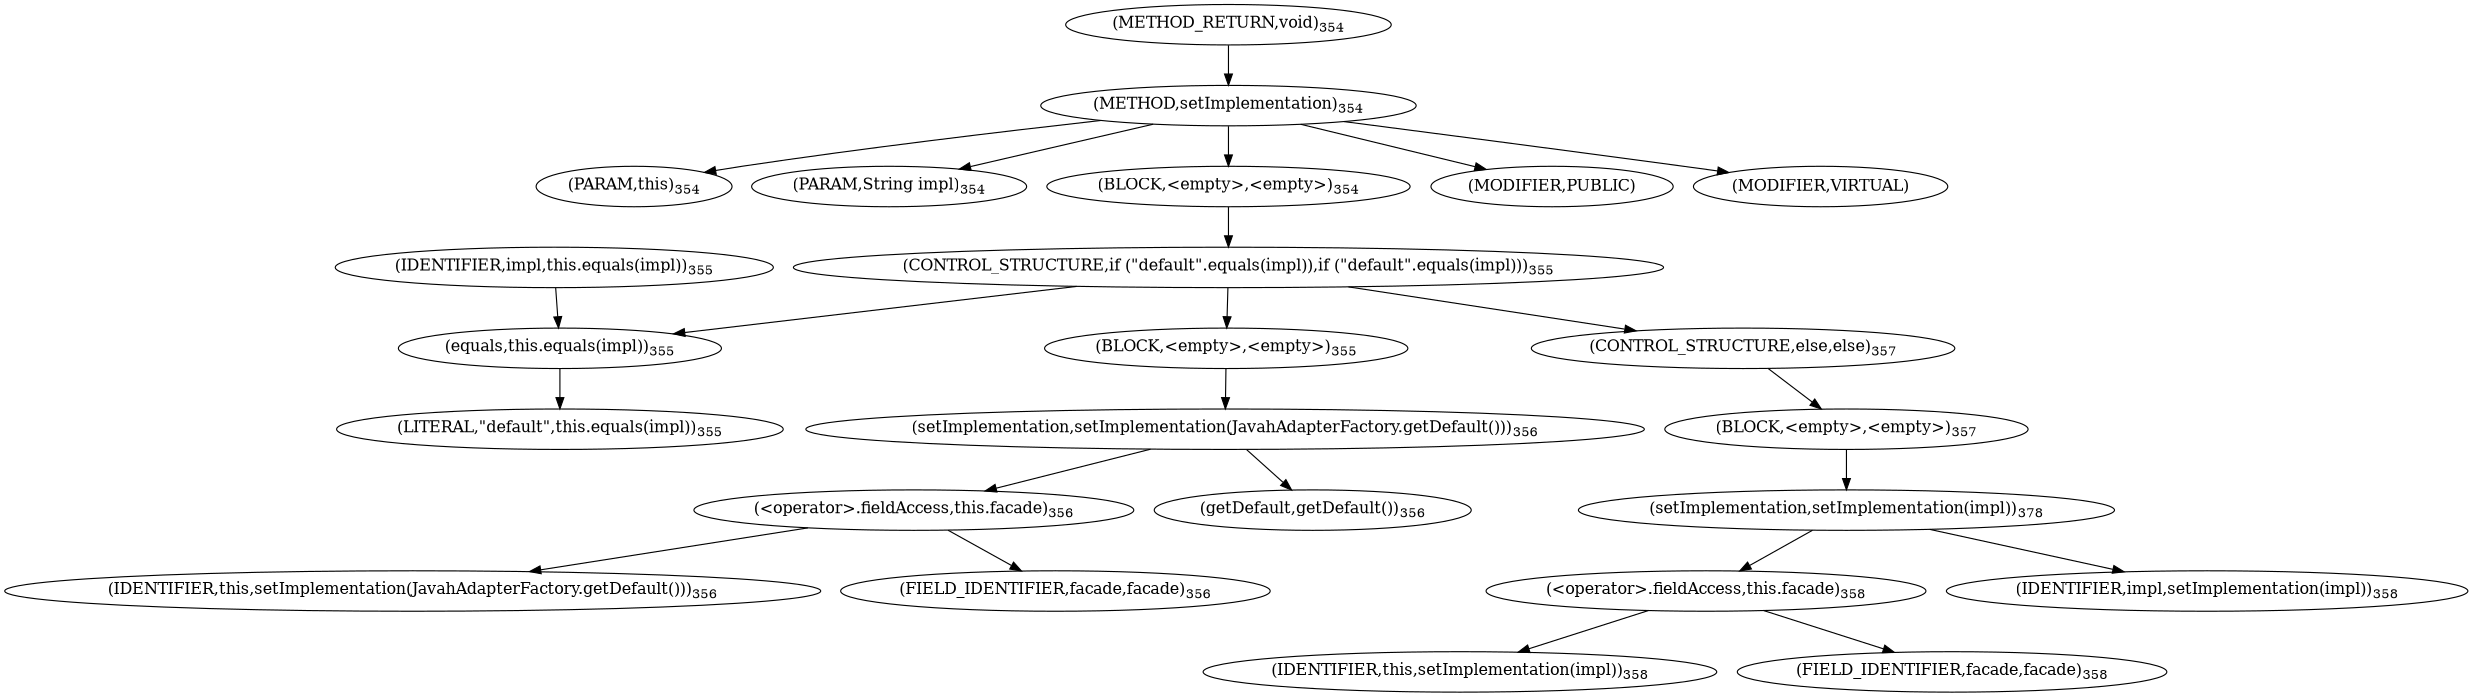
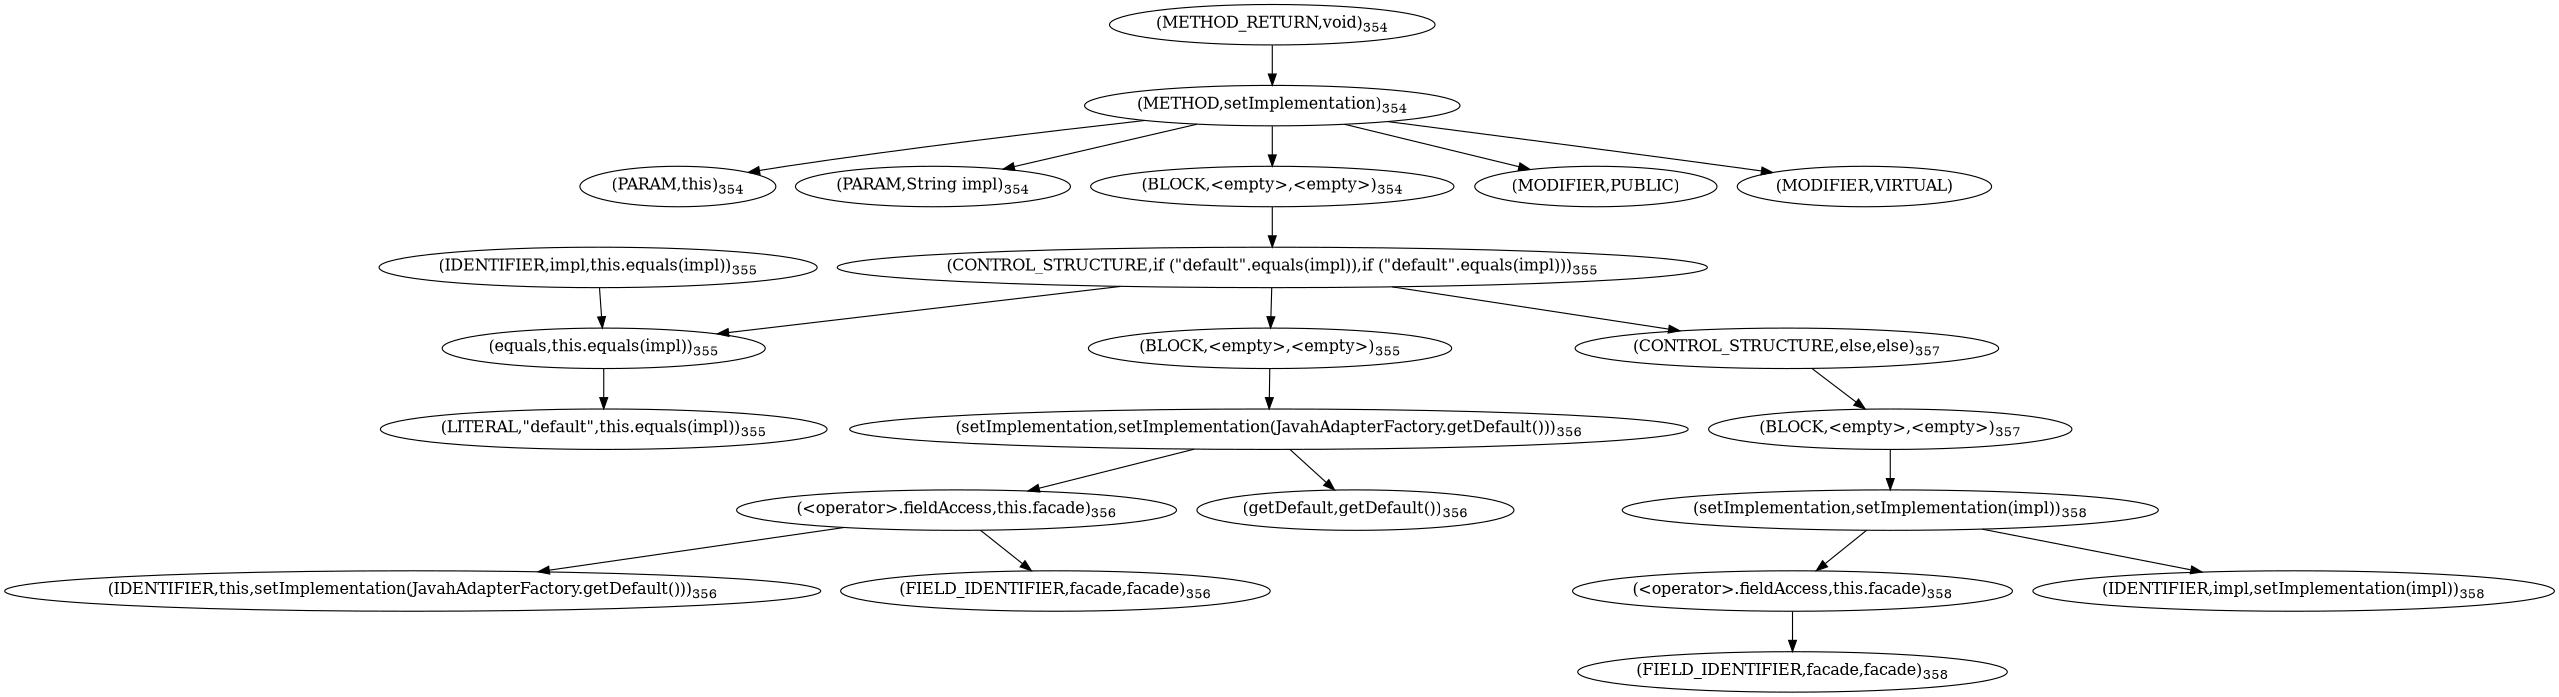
node "(setImplementation,setImplementation(impl))": text "378" -> "358"
node "(IDENTIFIER,this,setImplementation(impl))": removed
